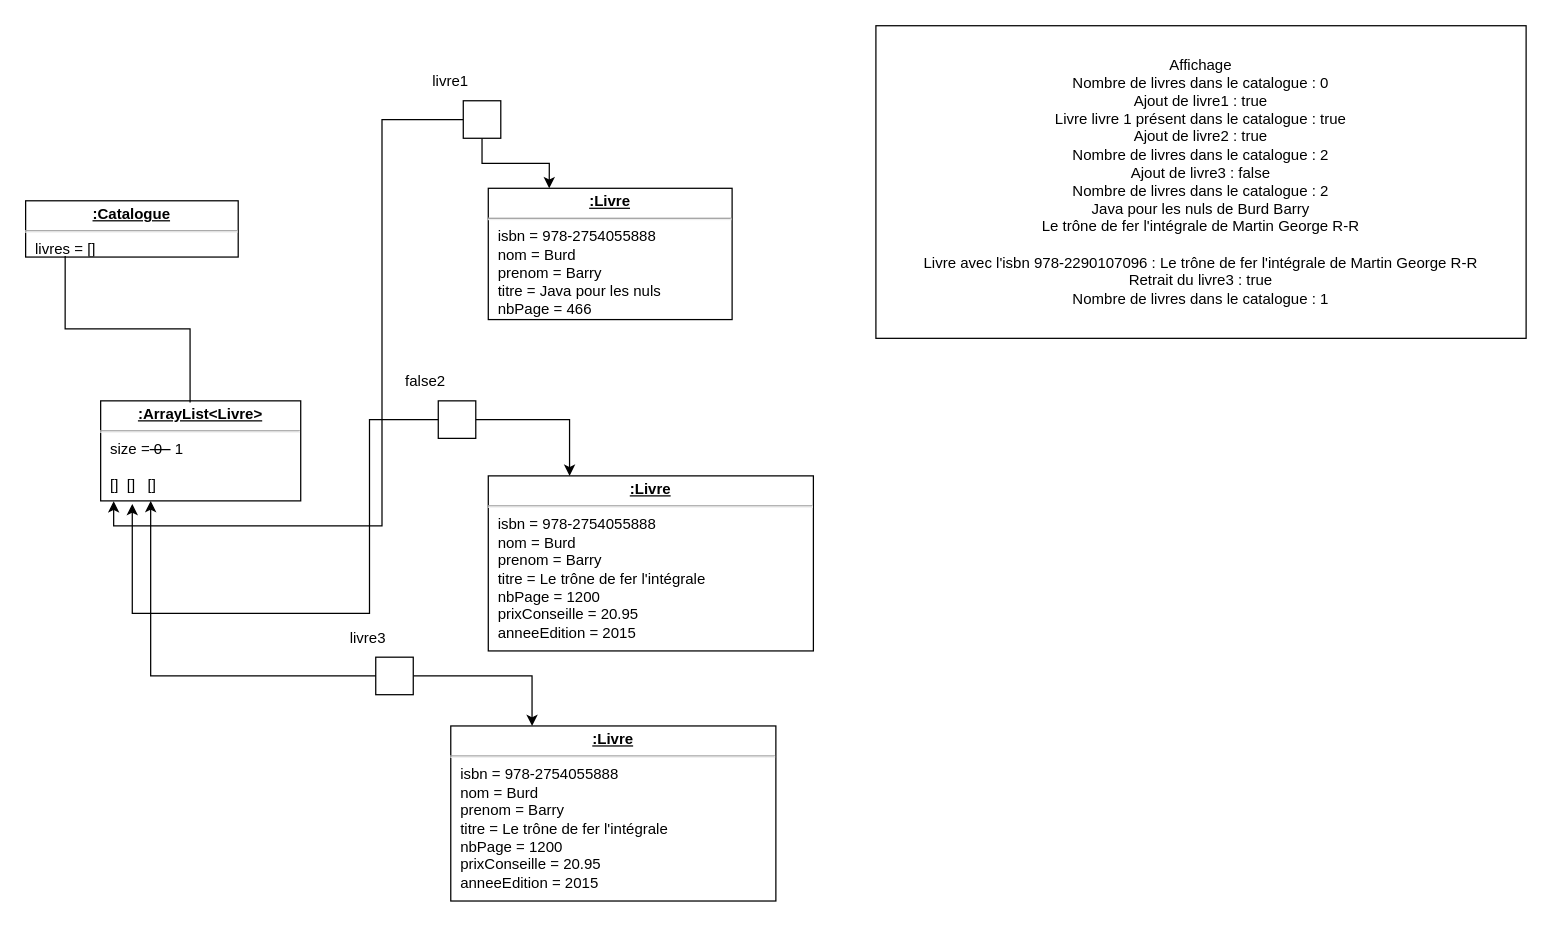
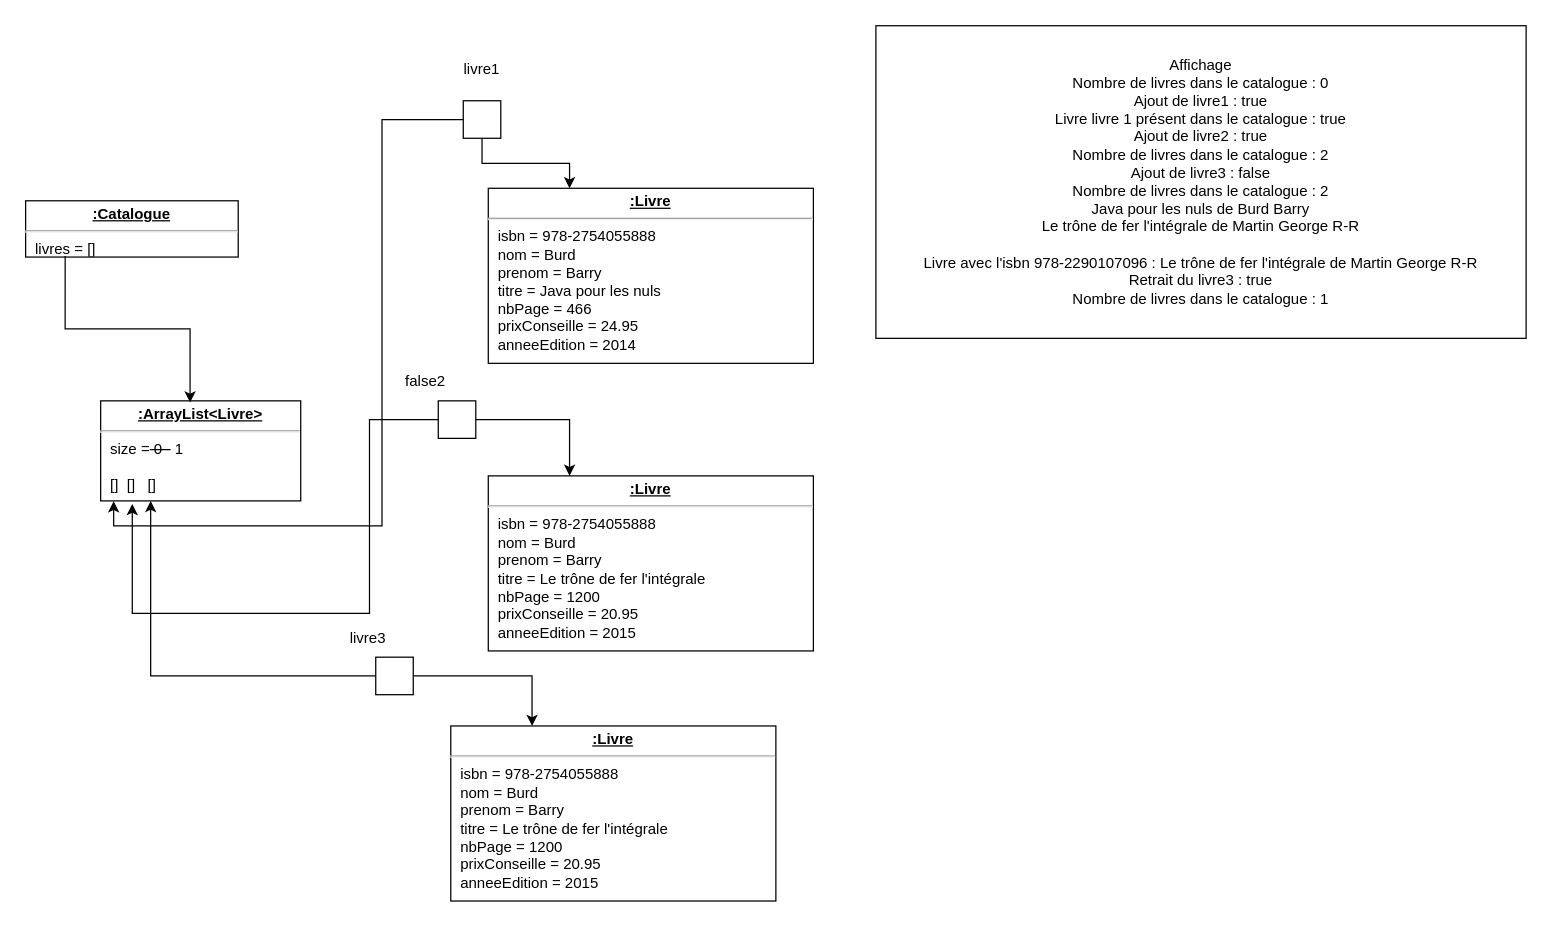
node "livre1": moved (451, 82) -> (482, 69)
node ":Livre isbn = 978-2754055888 nom = Burd prenom = Barry titre = Java pour les nuls nbPage = 466 prixConseille = 24.95 anneeEdition = 2014": size 244x131 -> 325x175
edge ":Catalogue livres = []" -- ":ArrayList<Livre> size = 0 1 [] [] []": arrowhead none -> classic
